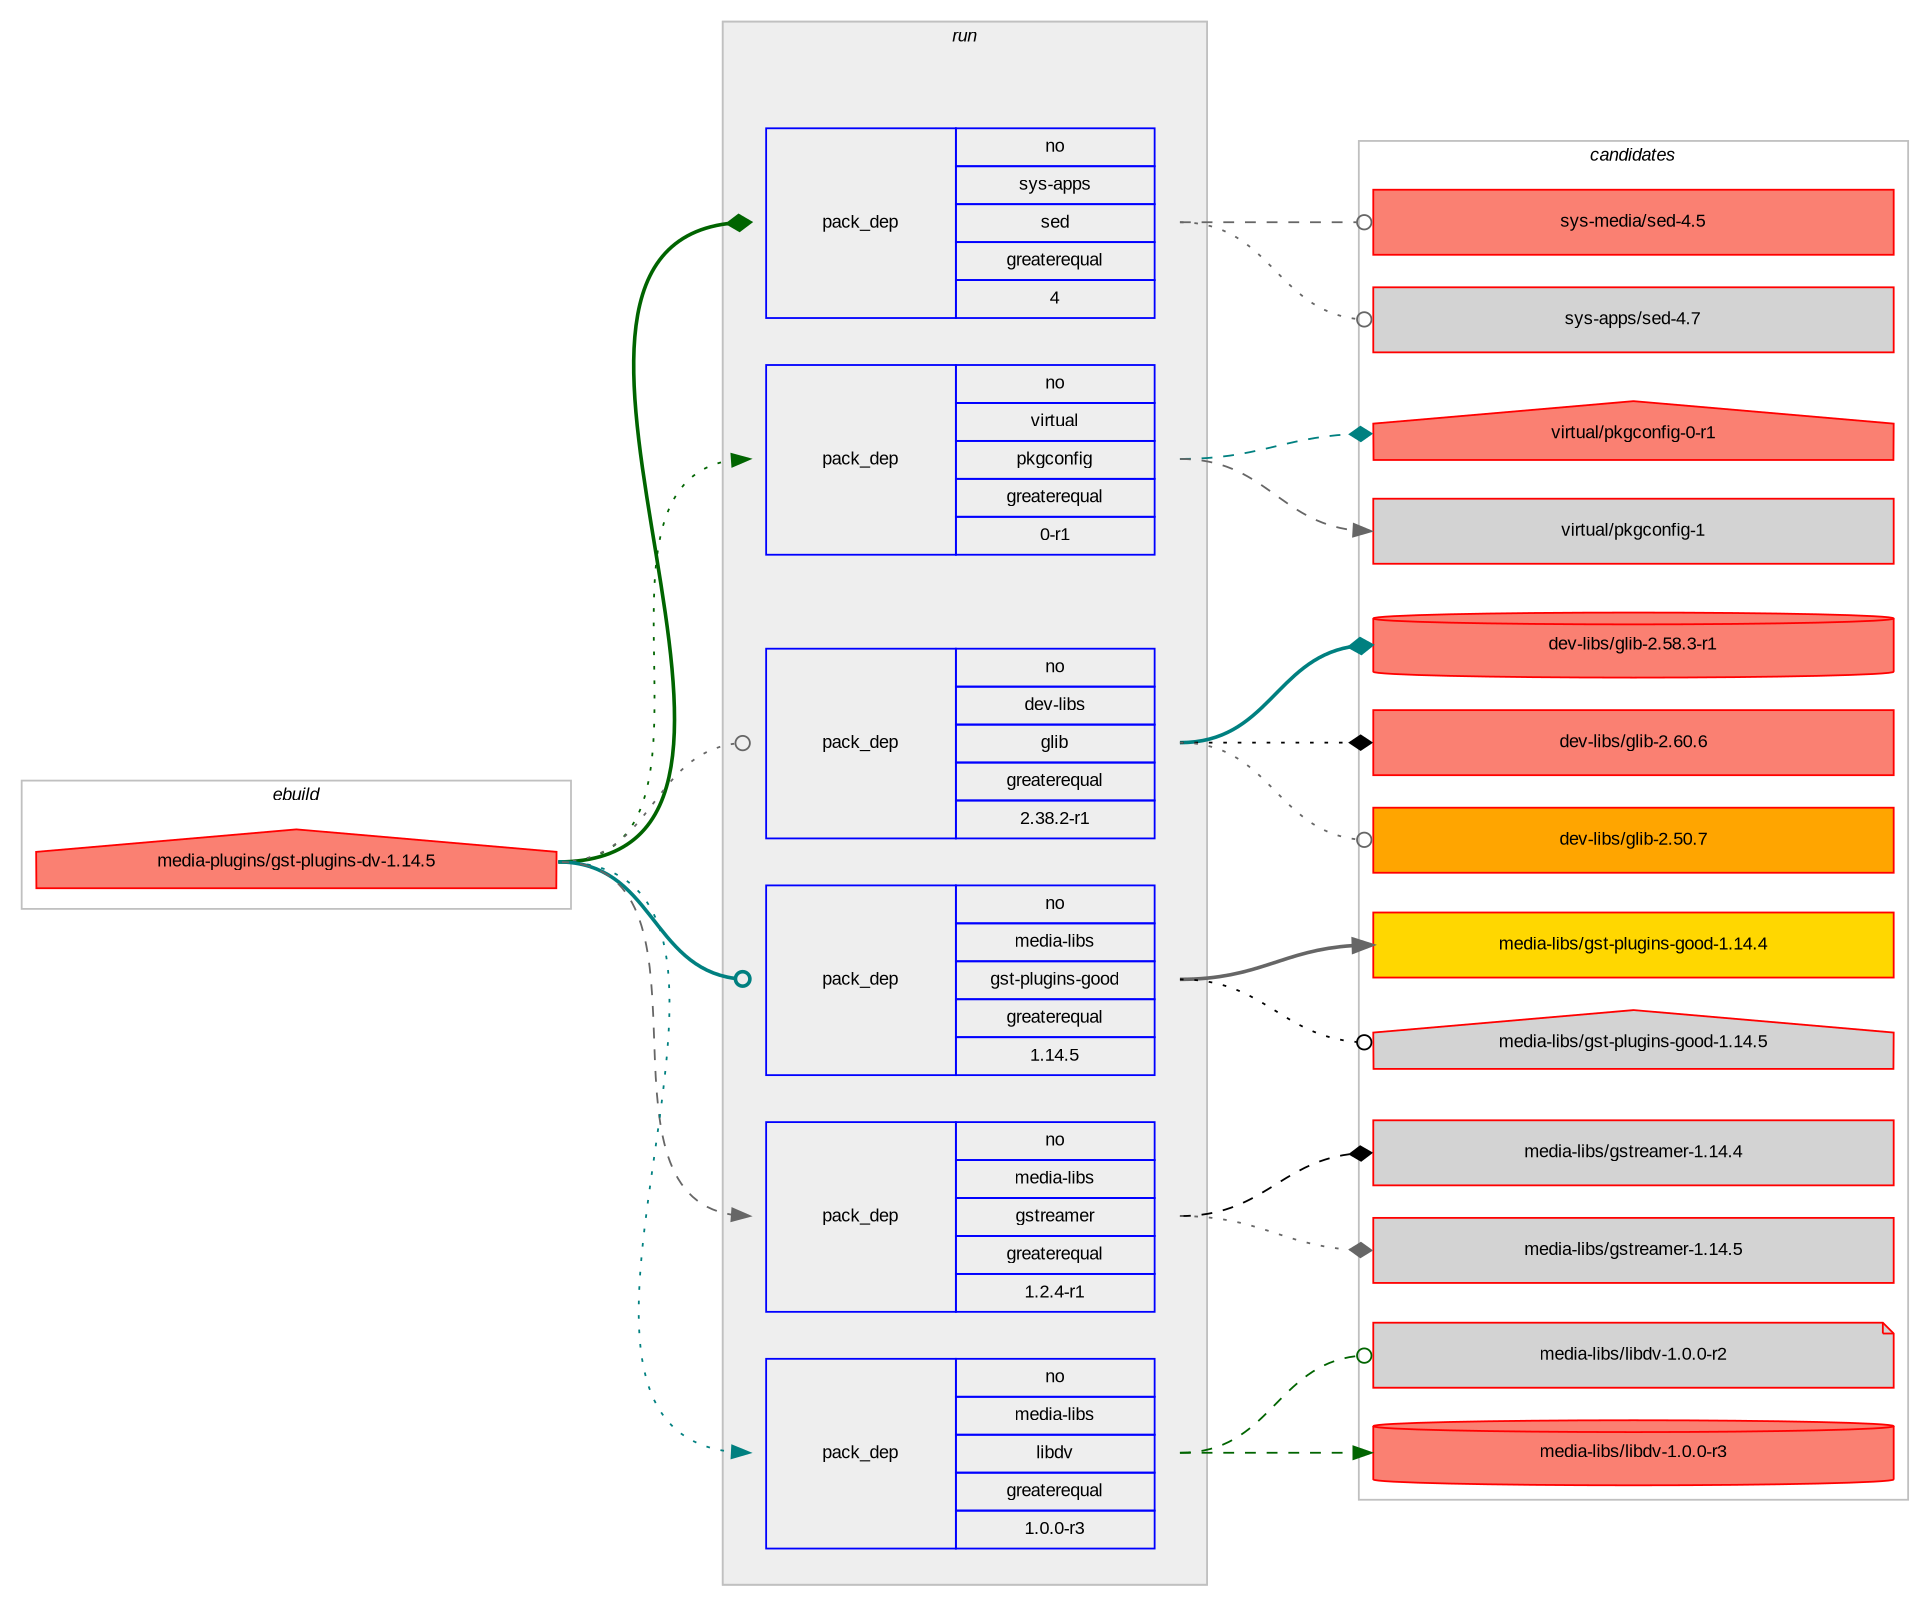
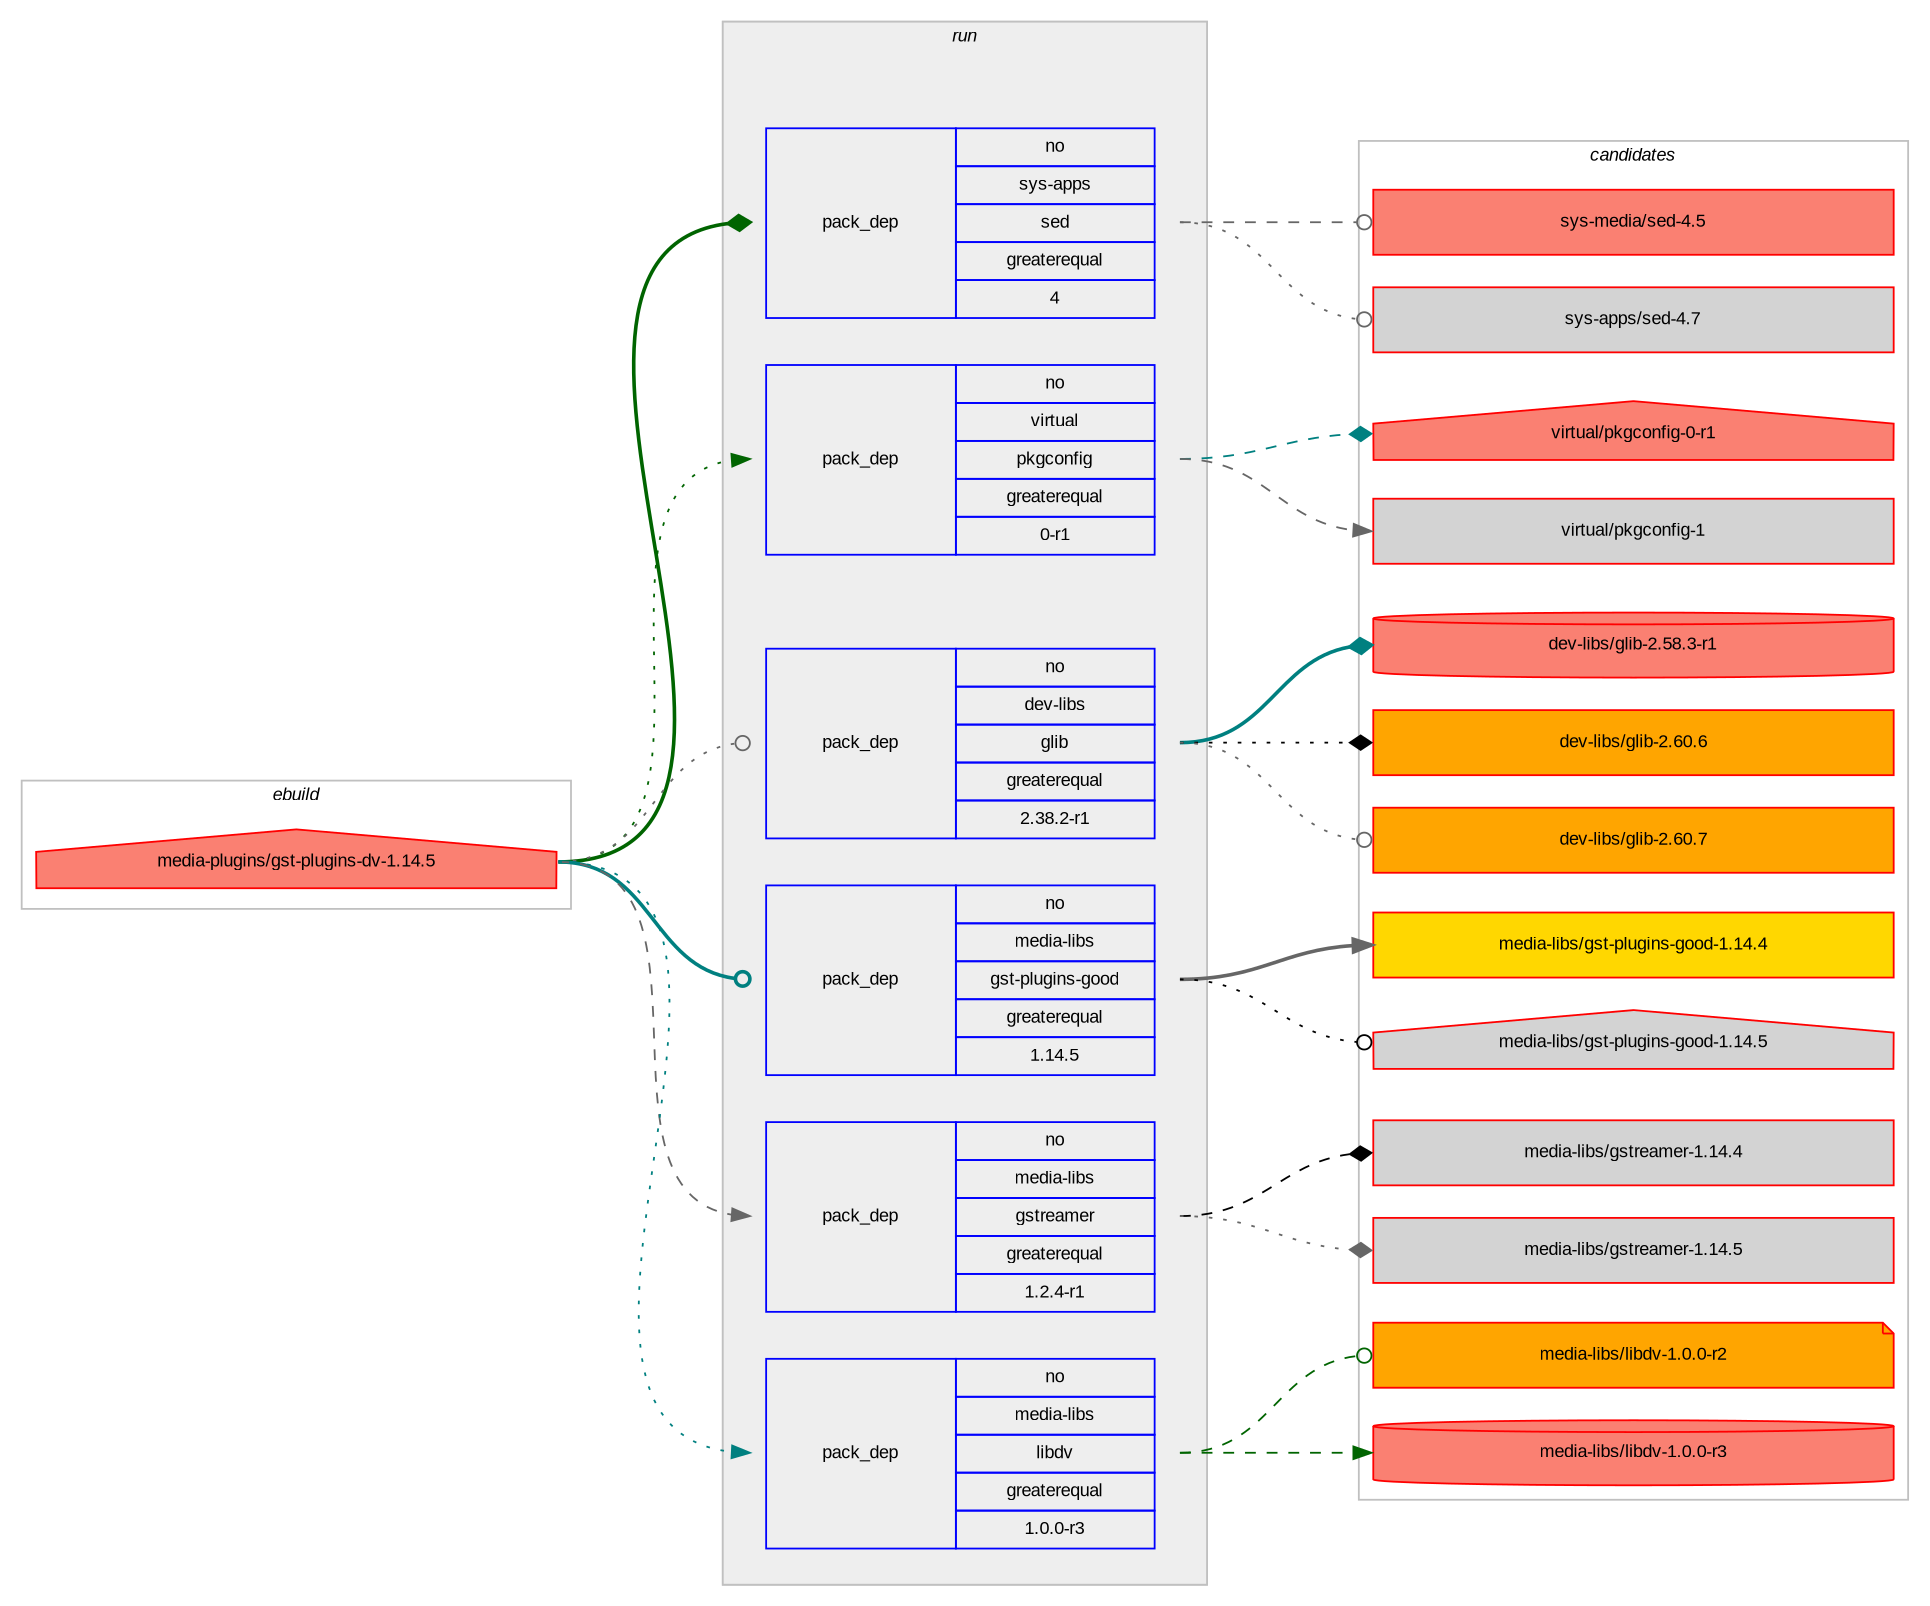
node "dev-libs/glib-2.60.6": fillcolor salmon -> orange
node "dev-libs/glib-2.50.7": label "dev-libs/glib-2.50.7" -> "dev-libs/glib-2.60.7"
node "media-libs/libdv-1.0.0-r2": fillcolor lightgrey -> orange
